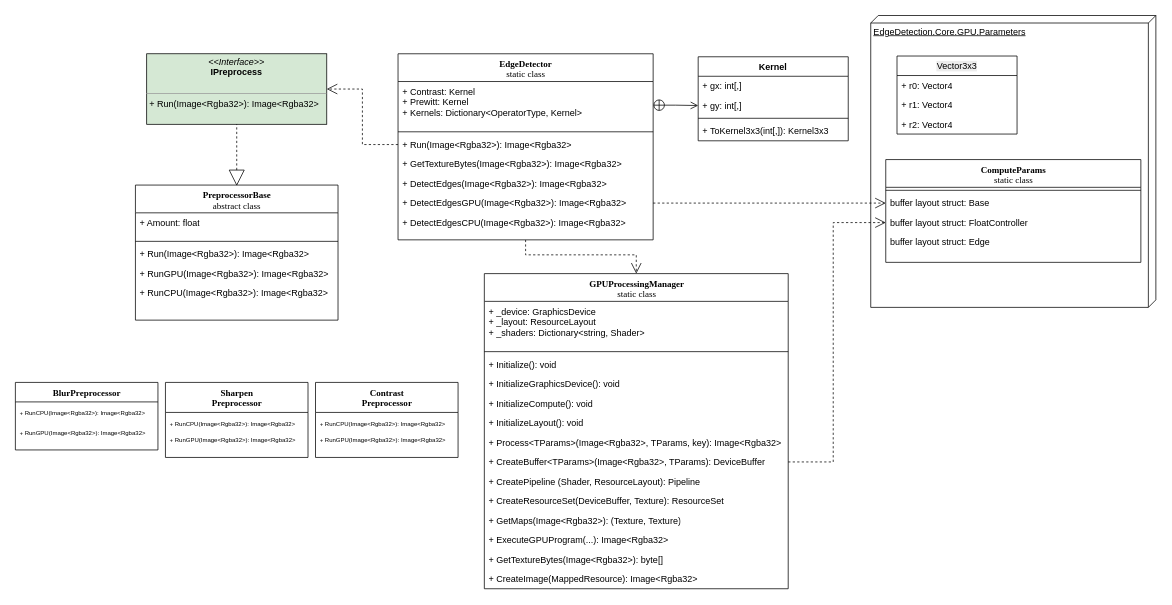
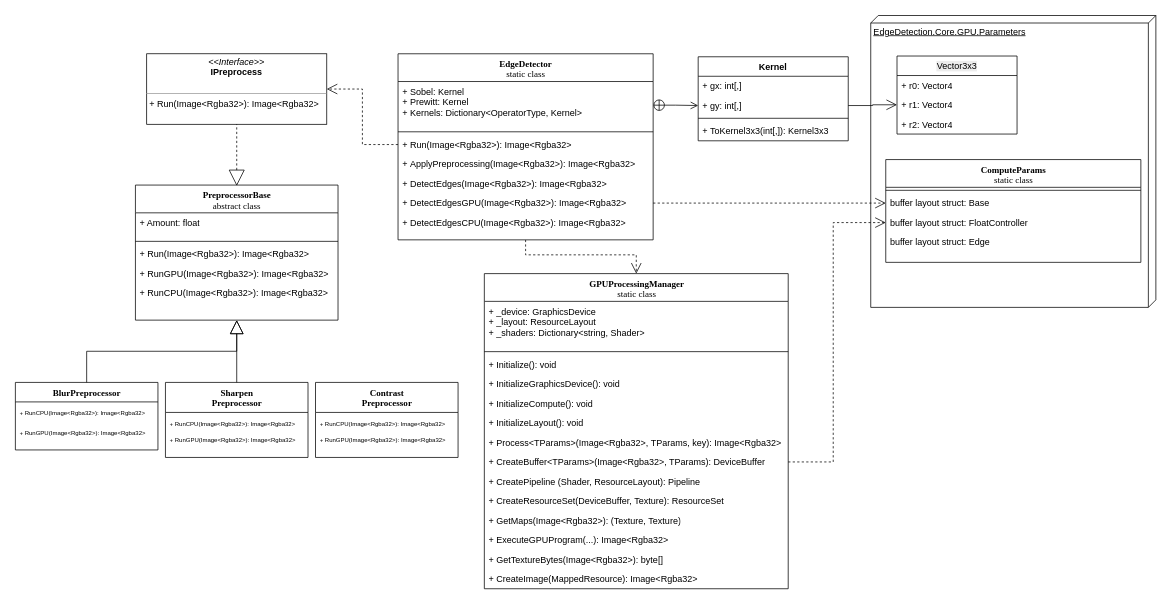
node "<<Interface>> IPreprocess + Run(Image<Rgba32>): Image<Rgba32>": fillcolor #d5e8d4 -> #ffffff
node "+ Contrast: Kernel + Prewitt: Kernel + Kernels: Dictionary<OperatorType, Kernel>": label "+ Contrast: Kernel + Prewitt: Kernel + Kernels: Dictionary<OperatorType, Kernel>" -> "+ Sobel: Kernel + Prewitt: Kernel + Kernels: Dictionary<OperatorType, Kernel>"
edge "+ gy: int[,]" -> "+ r1: Vector4": added
node "+ GetTextureBytes(Image<Rgba32>): Image<Rgba32>": label "+ GetTextureBytes(Image<Rgba32>): Image<Rgba32>" -> "+ ApplyPreprocessing(Image<Rgba32>): Image<Rgba32>"
edge "BlurPreprocessor" -> "PreprocessorBase abstract class": added
edge "Sharpen Preprocessor" -> "PreprocessorBase abstract class": added
